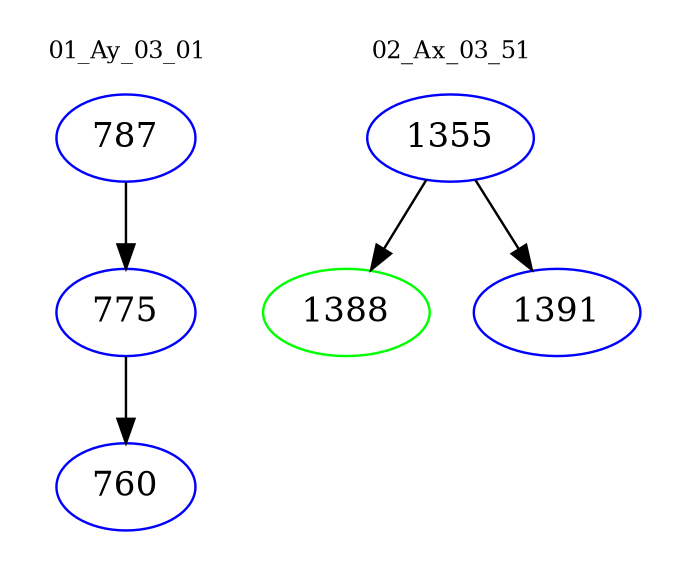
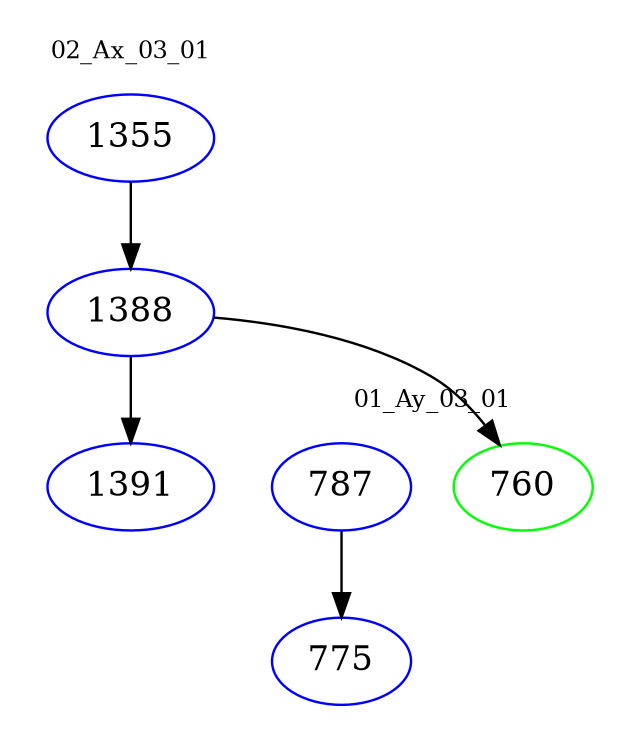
cluster "02_Ax_03_51": label "02_Ax_03_51" -> "02_Ax_03_01"
edge "1355" -> "1391": now "1388" -> "1391"
node "1388": color green -> blue
edge "775" -> "760": now "1388" -> "760"
node "760": color blue -> green
